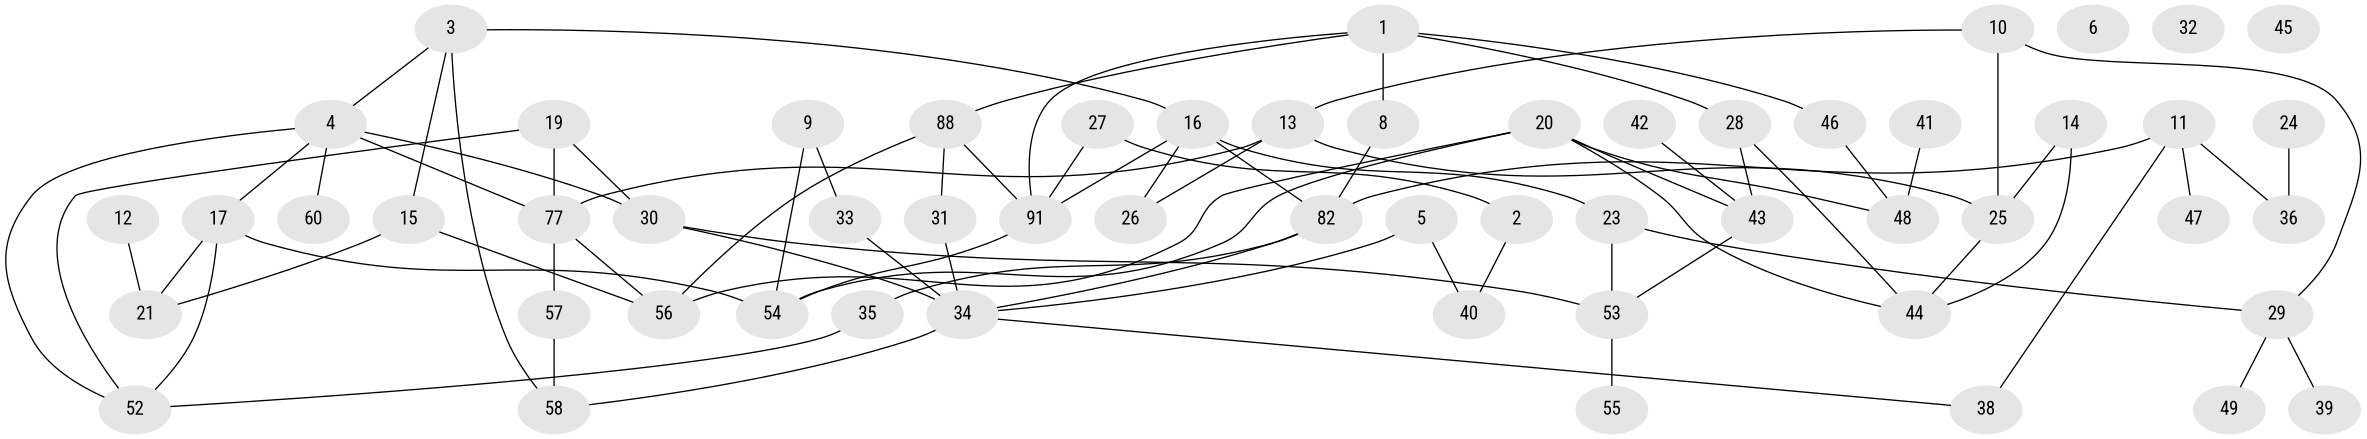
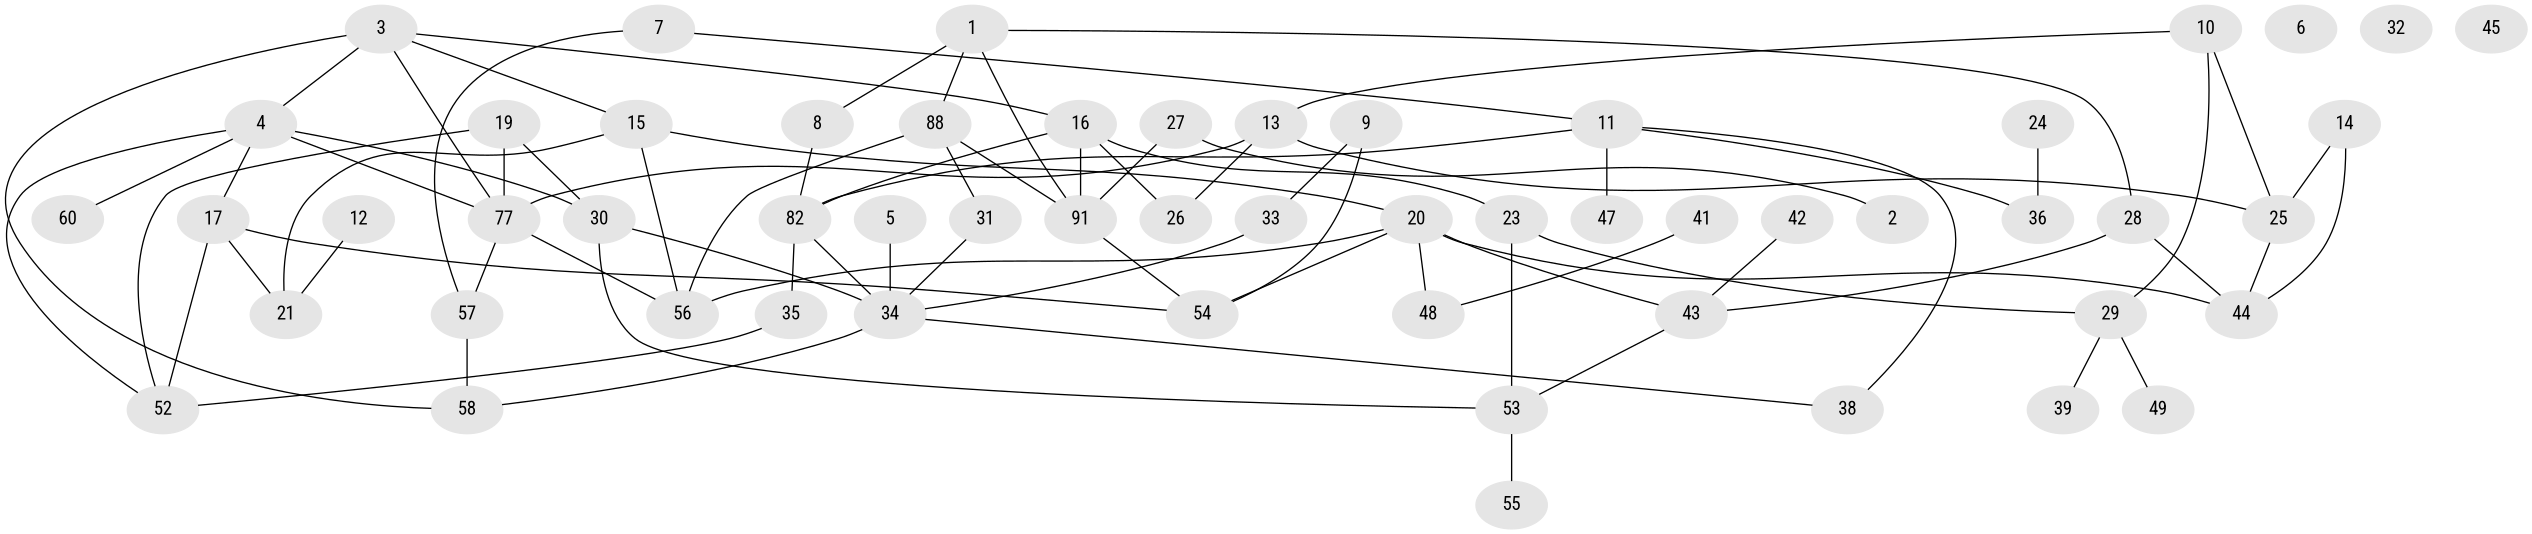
node "7": added
edge "3" -- "77": added
node "46": removed
edge "15" -- "20": added
node "40": removed
